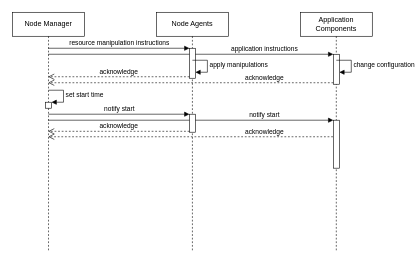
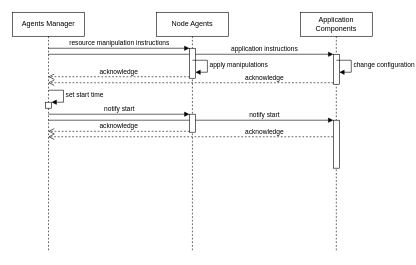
node "Node Manager": label "Node Manager" -> "Agents Manager"
